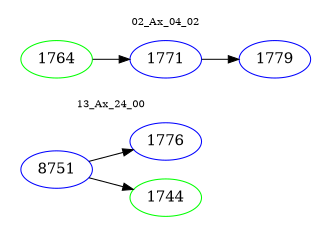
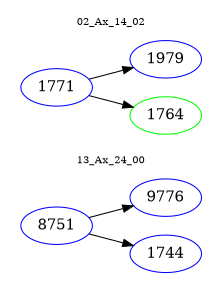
cluster "02_Ax_04_02": label "02_Ax_04_02" -> "02_Ax_14_02"
edge "1764" -> "1771": reversed
node "1779": label "1779" -> "1979"
node "1776": label "1776" -> "9776"
node "1744": color green -> blue
